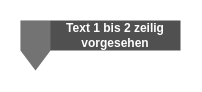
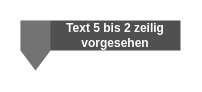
node "Text 1 bis 2 zeilig vorgesehen": label "Text 1 bis 2 zeilig vorgesehen" -> "Text 5 bis 2 zeilig vorgesehen"
